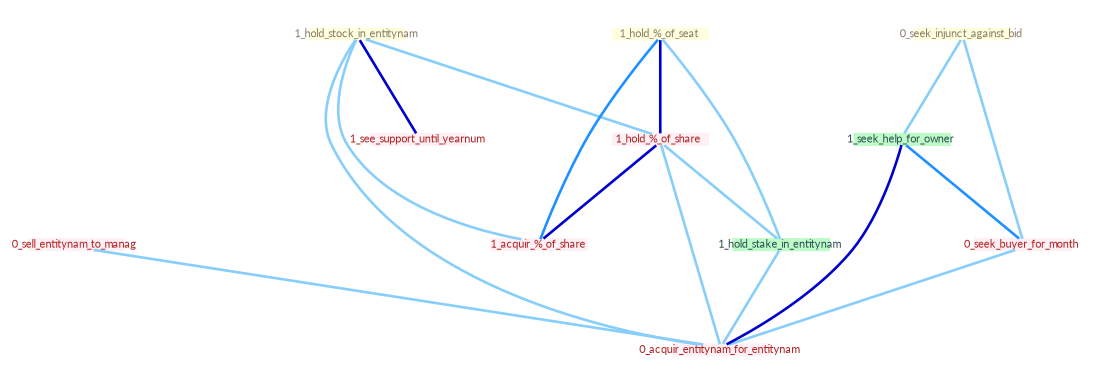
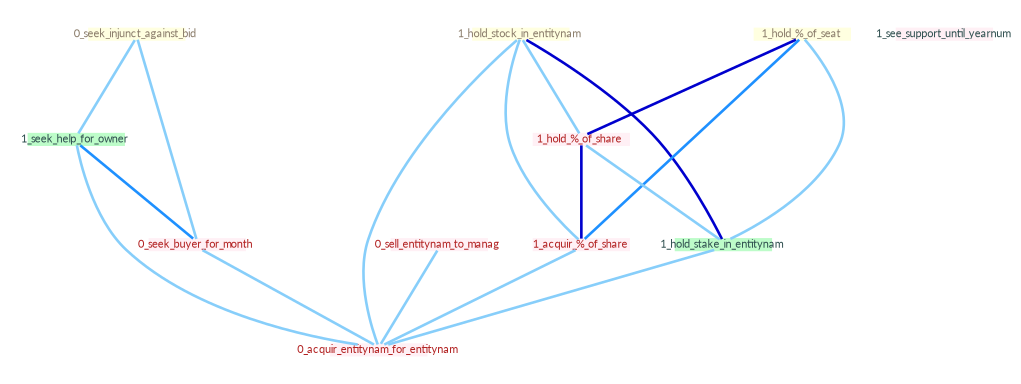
edge "1_hold_stock_in_entitynam" -- "1_see_support_until_yearnum": now "1_hold_stock_in_entitynam" -- "1_hold_stake_in_entitynam"
node "1_see_support_until_yearnum": fontcolor #b22222 -> #2f4f4f
edge "1_hold_%_of_share" -- "0_acquir_entitynam_for_entitynam": now "1_acquir_%_of_share" -- "0_acquir_entitynam_for_entitynam"
edge "1_seek_help_for_owner" -- "0_acquir_entitynam_for_entitynam": color #0000cd -> #87cefa
